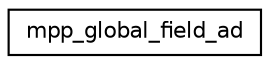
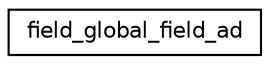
node "mpp_global_field_ad": label "mpp_global_field_ad" -> "field_global_field_ad"
